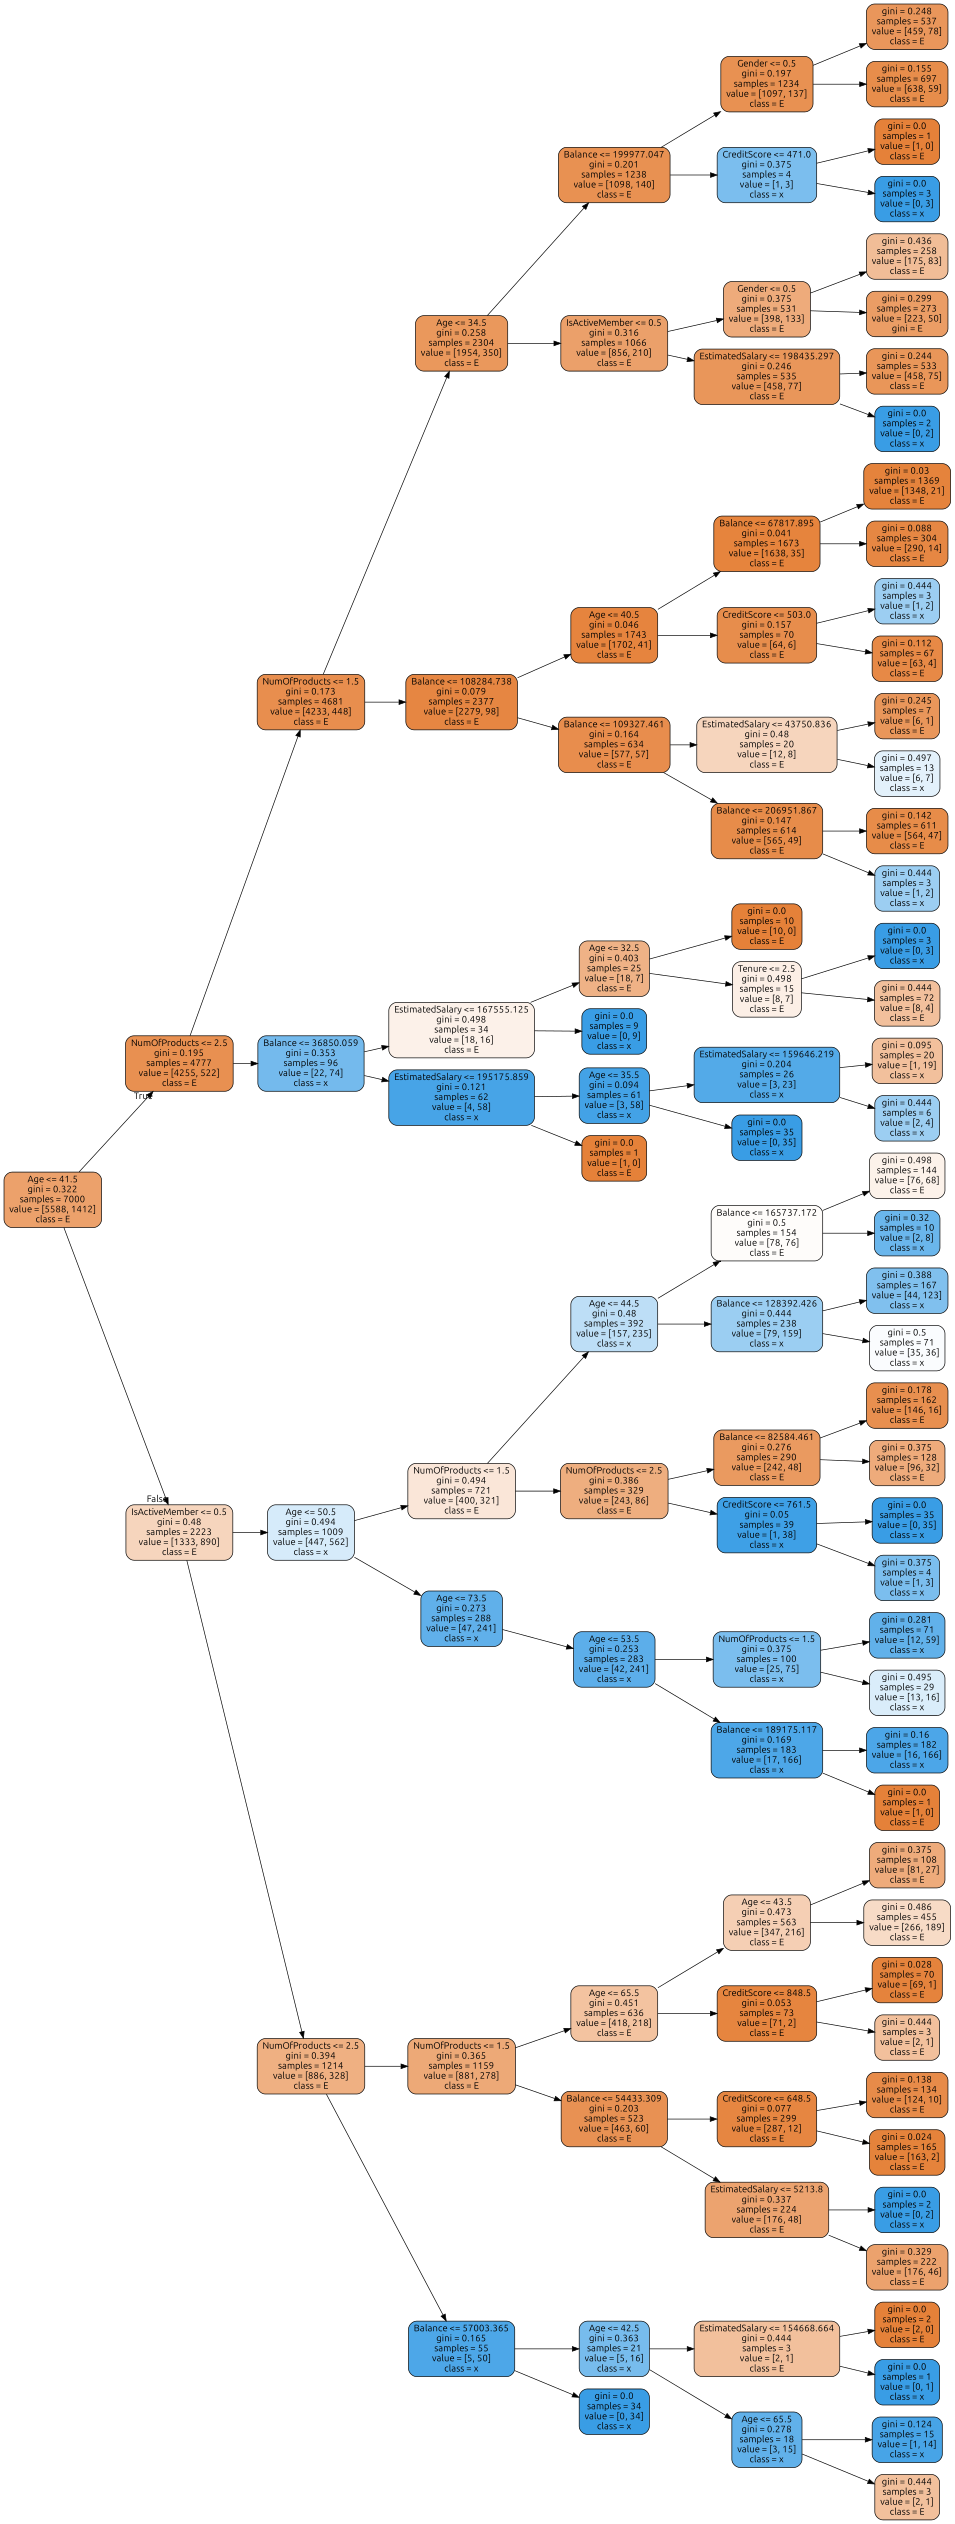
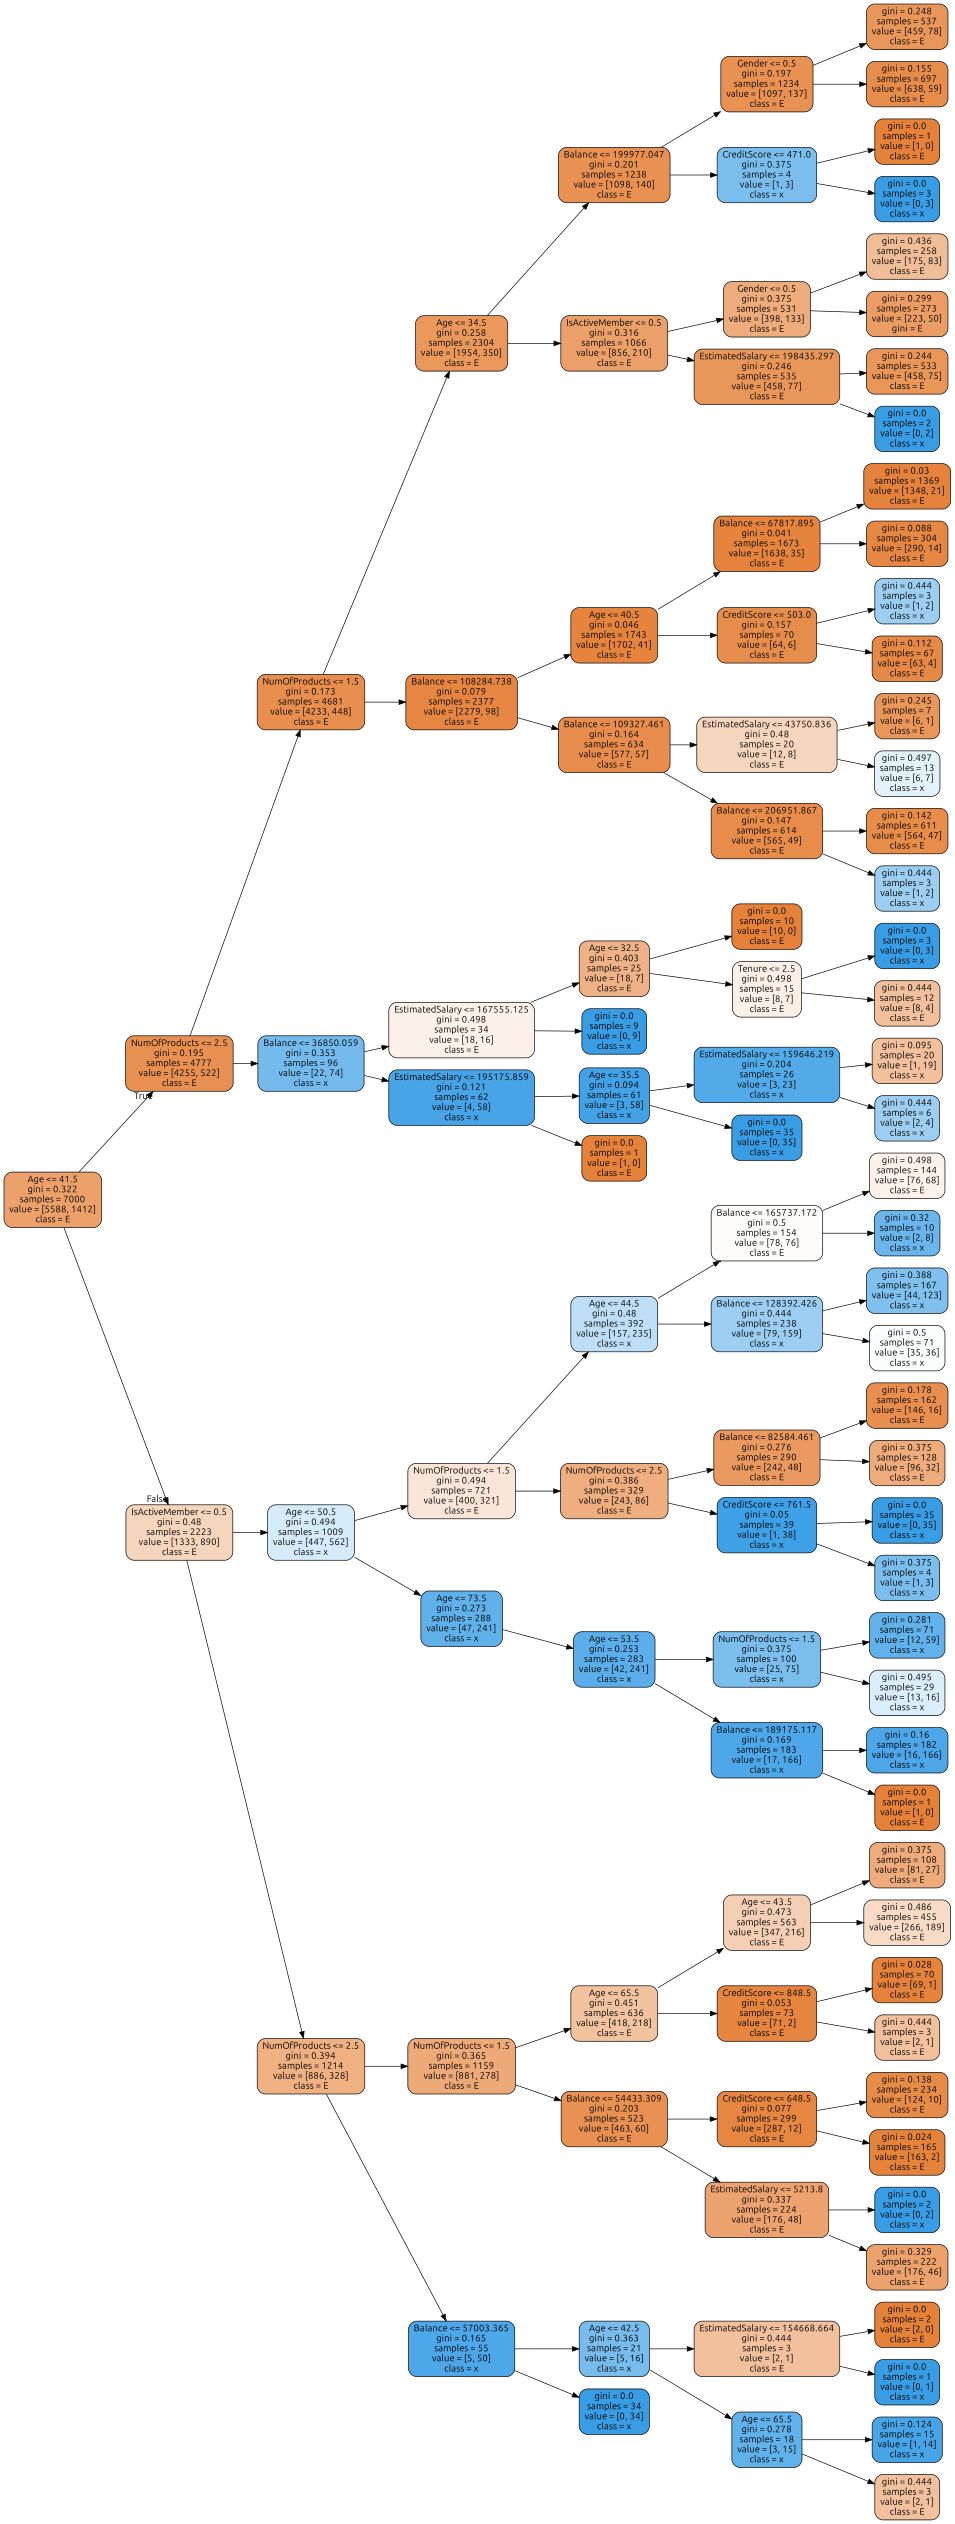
node "gini = 0.444 samples = 72 value = [8, 4] class = E": label "gini = 0.444 samples = 72 value = [8, 4] class = E" -> "gini = 0.444 samples = 12 value = [8, 4] class = E"
node "gini = 0.138 samples = 134 value = [124, 10] class = E": label "gini = 0.138 samples = 134 value = [124, 10] class = E" -> "gini = 0.138 samples = 234 value = [124, 10] class = E"
